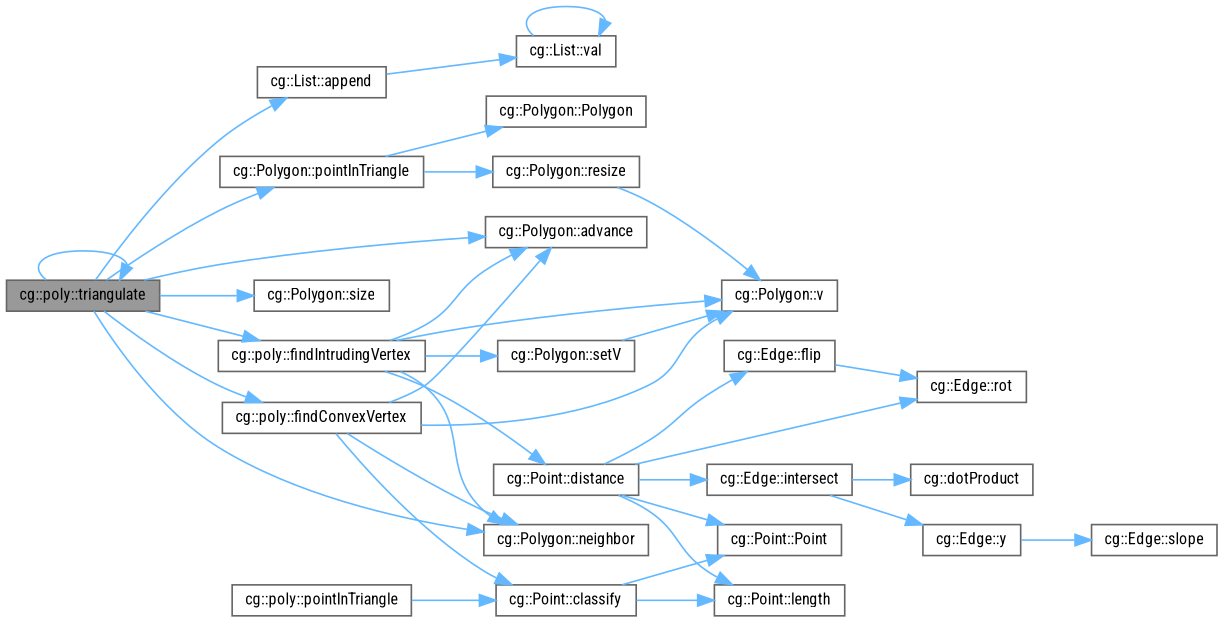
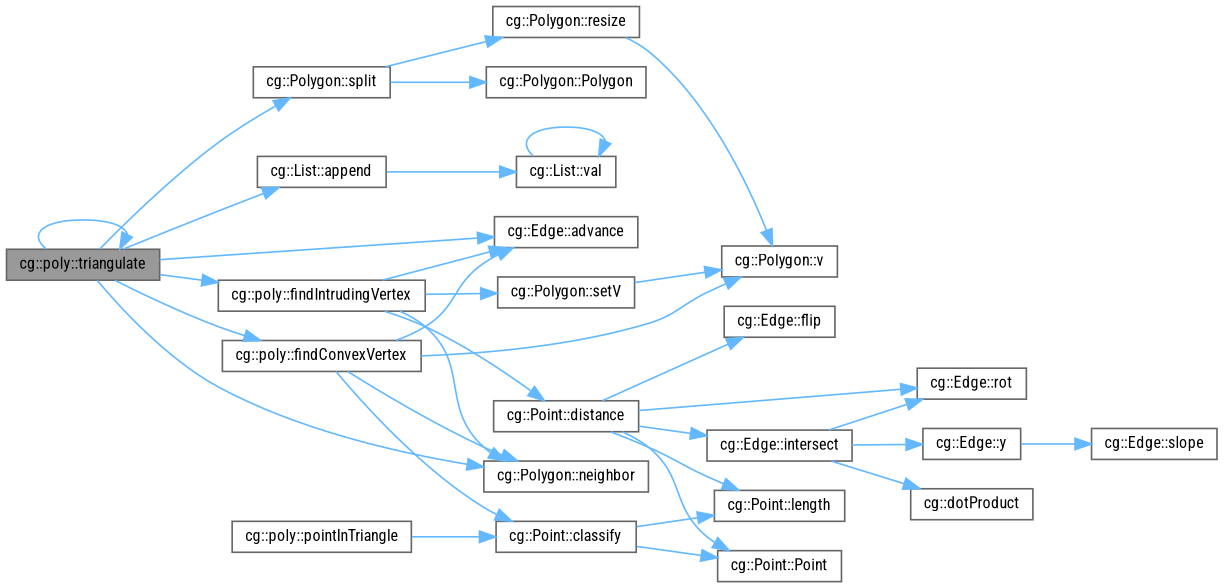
node "cg::Polygon::pointInTriangle": label "cg::Polygon::pointInTriangle" -> "cg::Polygon::split"
node "cg::Polygon::advance": label "cg::Polygon::advance" -> "cg::Edge::advance"
node "cg::Polygon::size": removed
edge "cg::poly::findIntrudingVertex" -> "cg::Polygon::v": removed
edge "cg::Edge::flip" -> "cg::Edge::rot": now "cg::Edge::intersect" -> "cg::Edge::rot"
